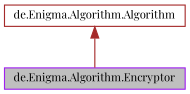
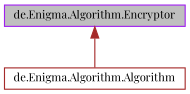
edge "de.Enigma.Algorithm.Encryptor" -> "de.Enigma.Algorithm.Algorithm": reversed
